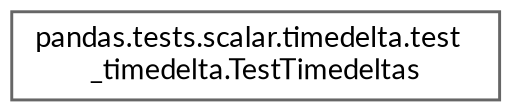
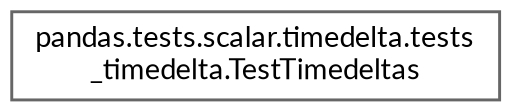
node "pandas.tests.scalar.timedelta.test _timedelta.TestTimedeltas": label "pandas.tests.scalar.timedelta.test _timedelta.TestTimedeltas" -> "pandas.tests.scalar.timedelta.tests _timedelta.TestTimedeltas"
